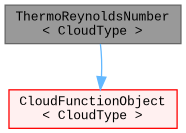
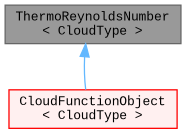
edge "ThermoReynoldsNumber < CloudType >" -> "CloudFunctionObject < CloudType >": reversed
